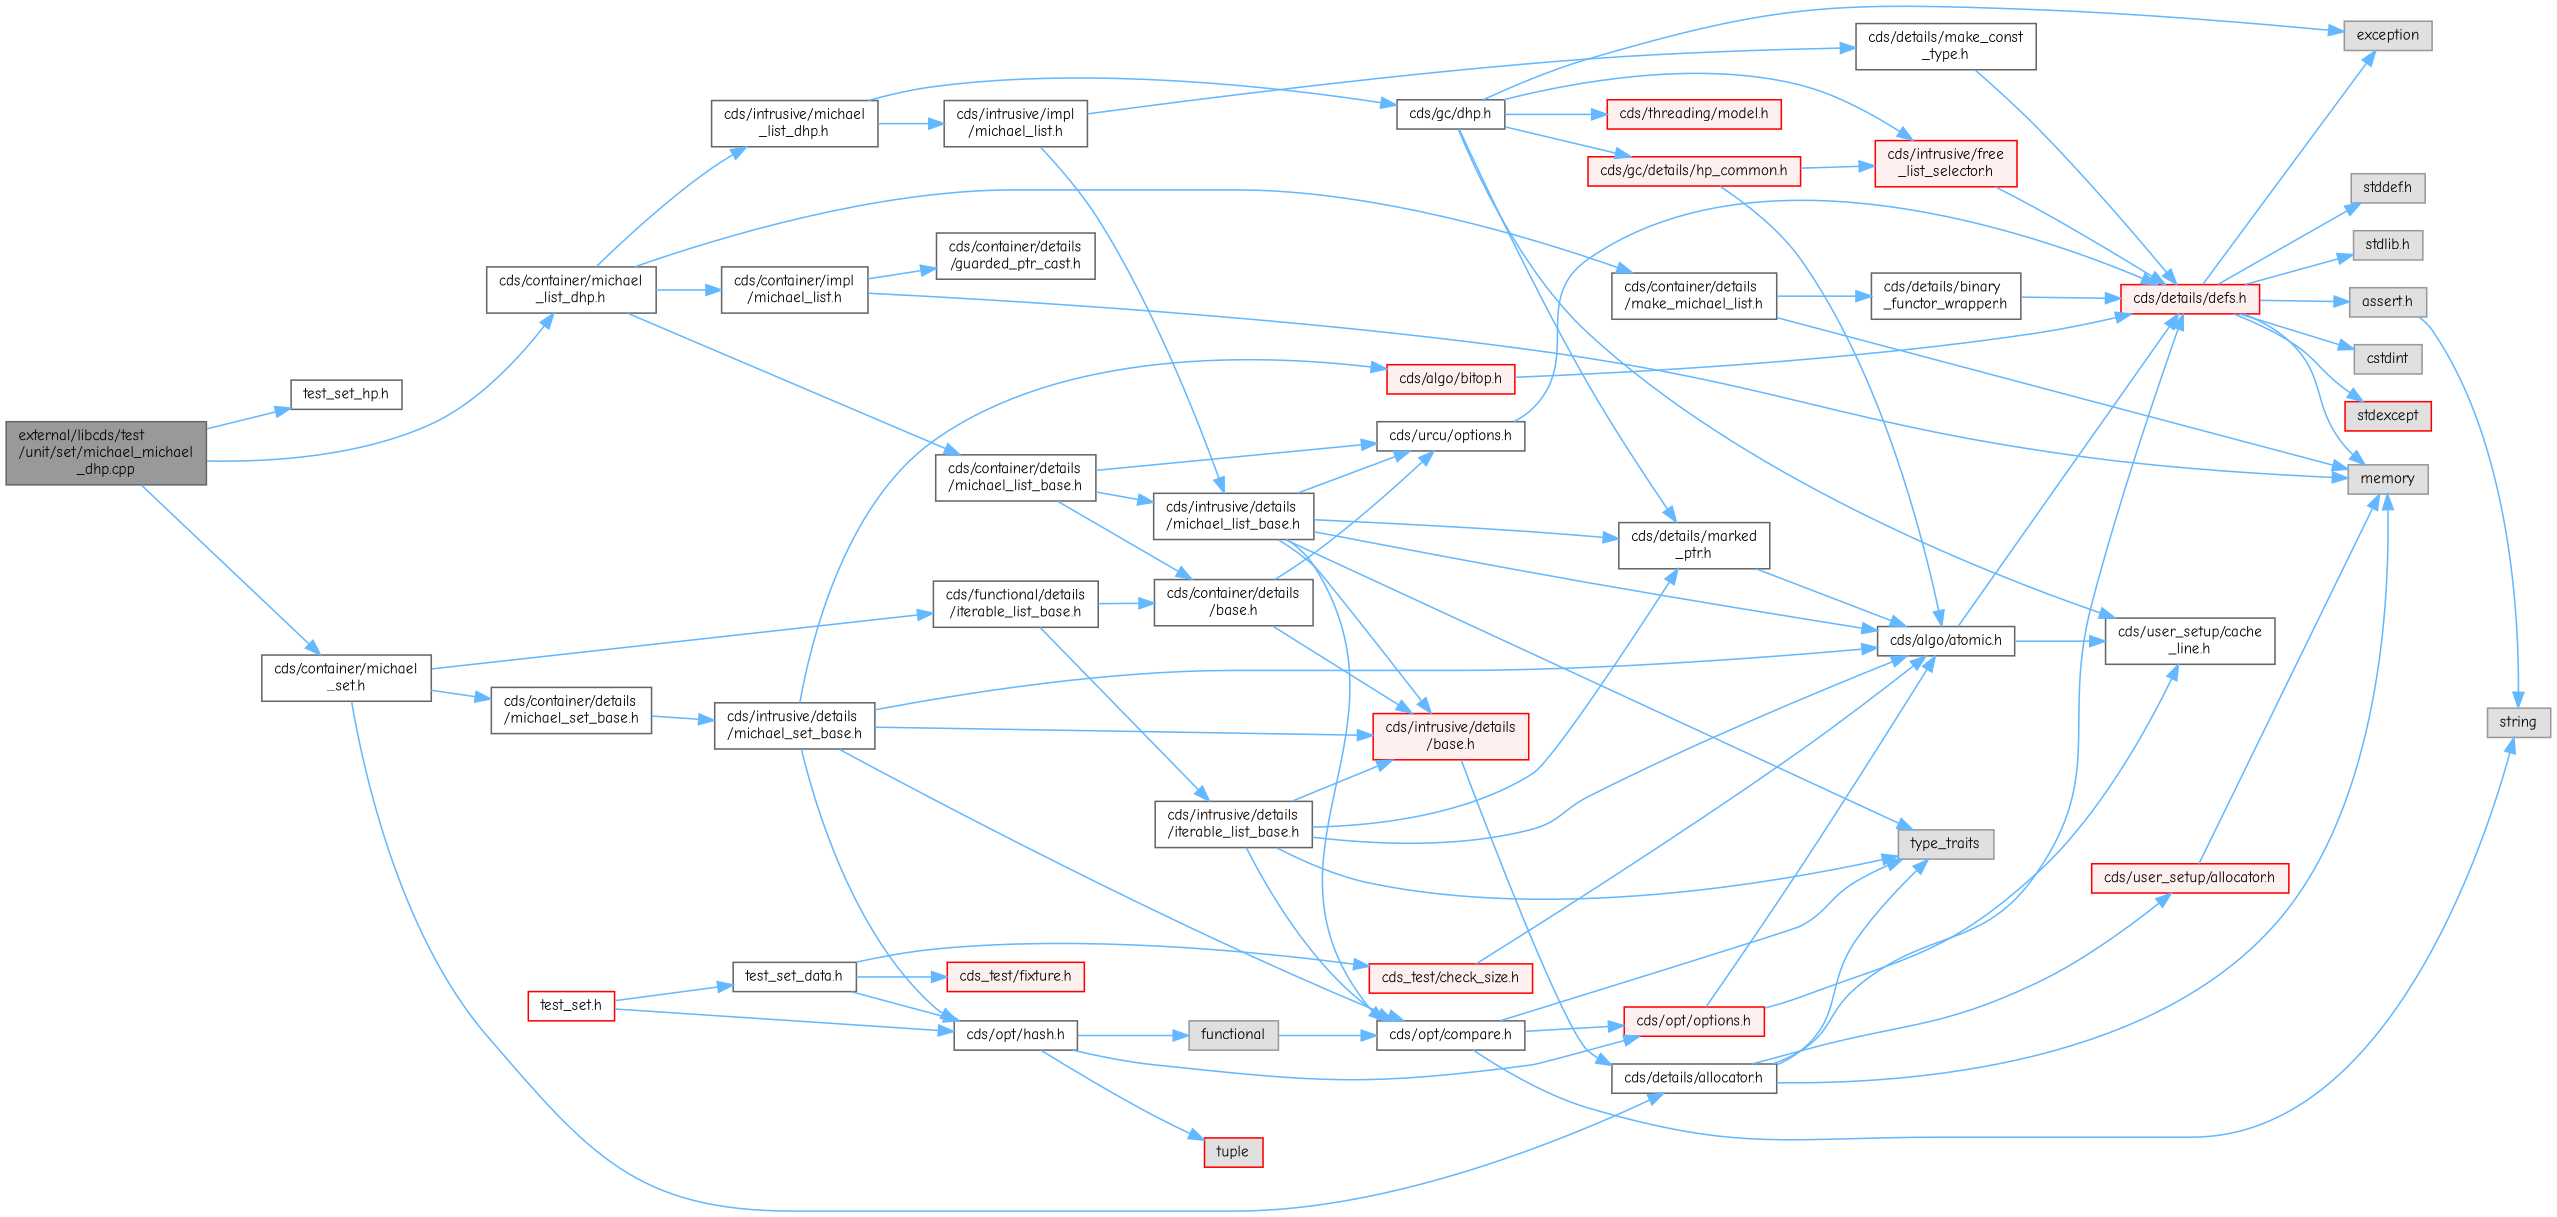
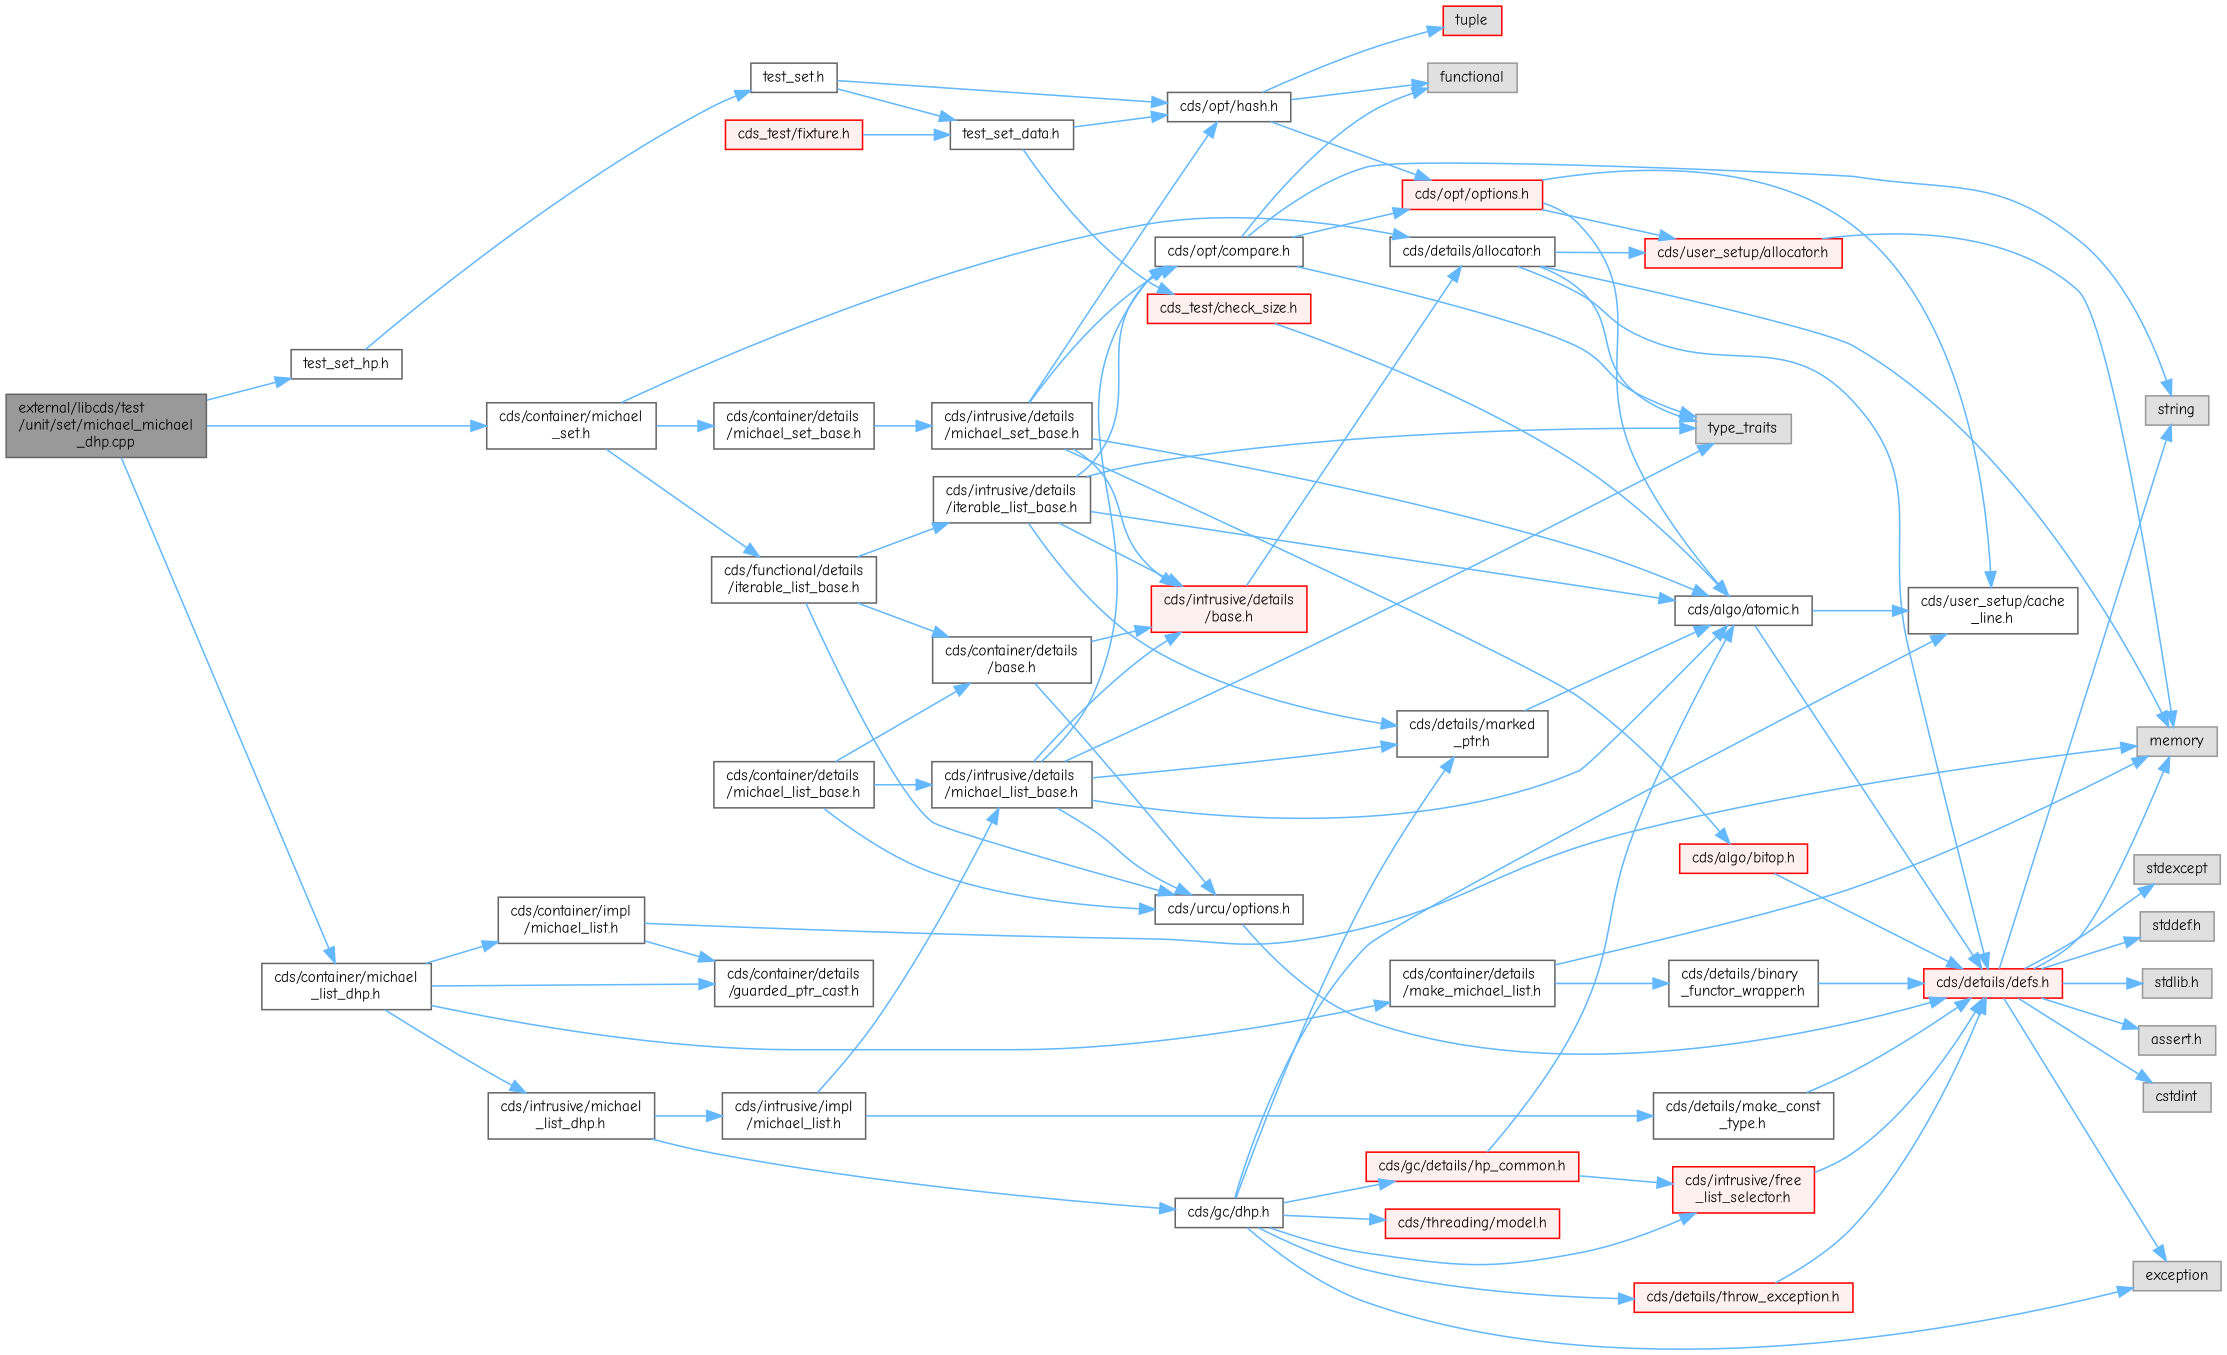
edge "test_set_hp.h" -> "test_set.h": added
edge "cds/opt/options.h" -> "cds/user_setup/allocator.h": added
edge "cds/container/michael _list_dhp.h" -> "cds/container/details /michael_list_base.h": now "cds/container/michael _list_dhp.h" -> "cds/container/details /guarded_ptr_cast.h"
node "stdexcept": color red -> grey60
edge "assert.h" -> "string": now "cds/details/defs.h" -> "string"
edge "cds/functional/details /iterable_list_base.h" -> "cds/urcu/options.h": added
edge "test_set_data.h" -> "cds_test/fixture.h": reversed
node "test_set.h": color red -> grey40
edge "functional" -> "cds/opt/compare.h": reversed
node "cds/details/throw_exception.h": added
